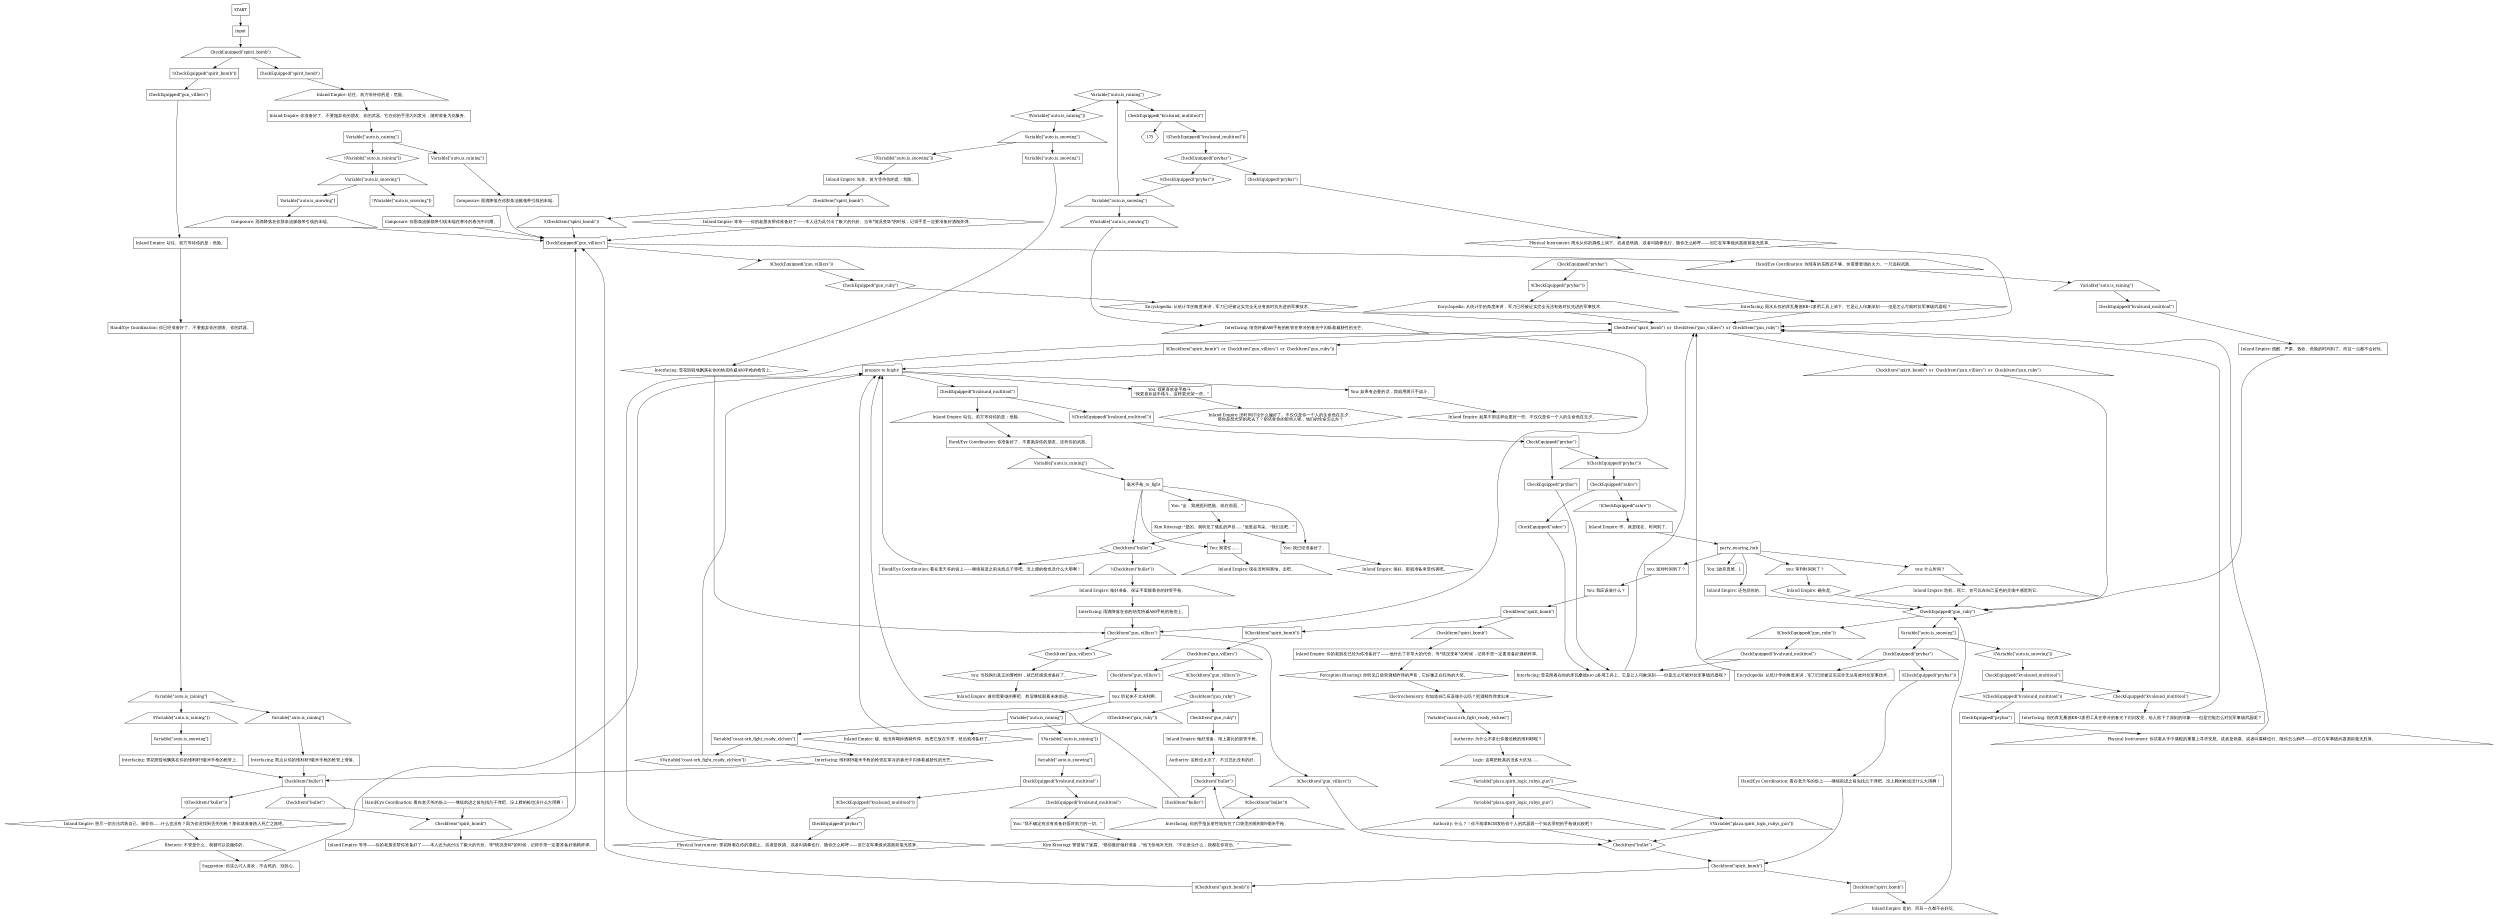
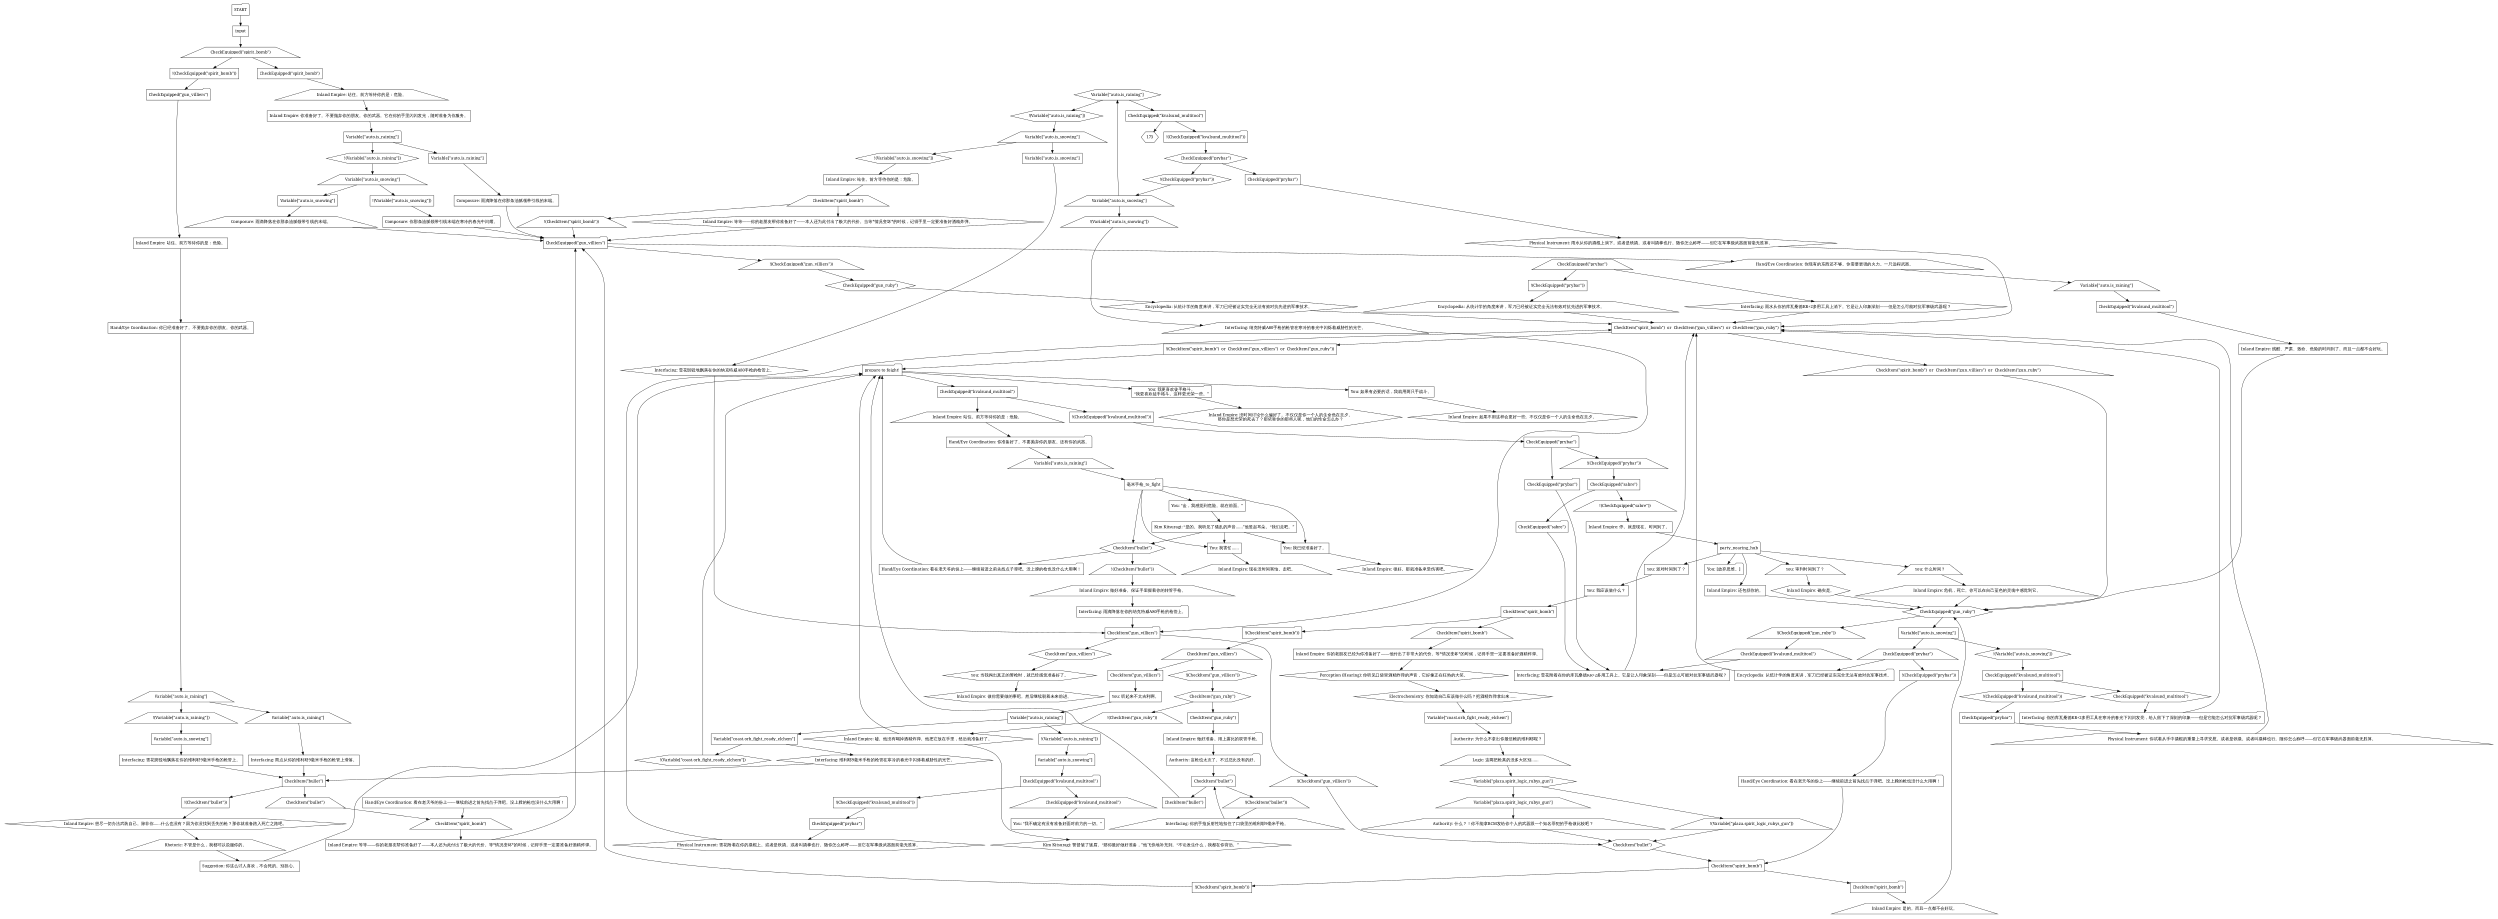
edge "You: “我不确定有没有准备好面对前方的一切。”" -> "Kim Kitsuragi: 警督皱了皱眉。“那你最好做好准备，”他飞快地补充到。“不论发生什么，我都在你背后。”": now "Inland Empire: 嘘。他没有喝掉酒精炸弹。他把它放在手里，然后就准备好了。" -> "Kim Kitsuragi: 警督皱了皱眉。“那你最好做好准备，”他飞快地补充到。“不论发生什么，我都在你背后。”"
